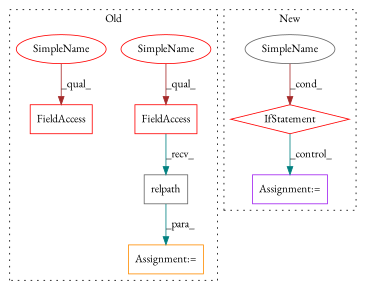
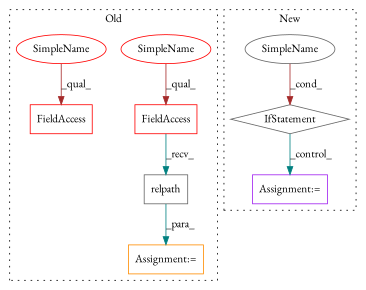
node "IfStatement": color red -> gray40
